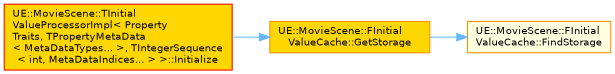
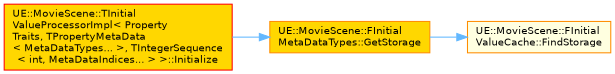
node "UE::MovieScene::FInitial ValueCache::GetStorage": label "UE::MovieScene::FInitial ValueCache::GetStorage" -> "UE::MovieScene::FInitial MetaDataTypes::GetStorage"
